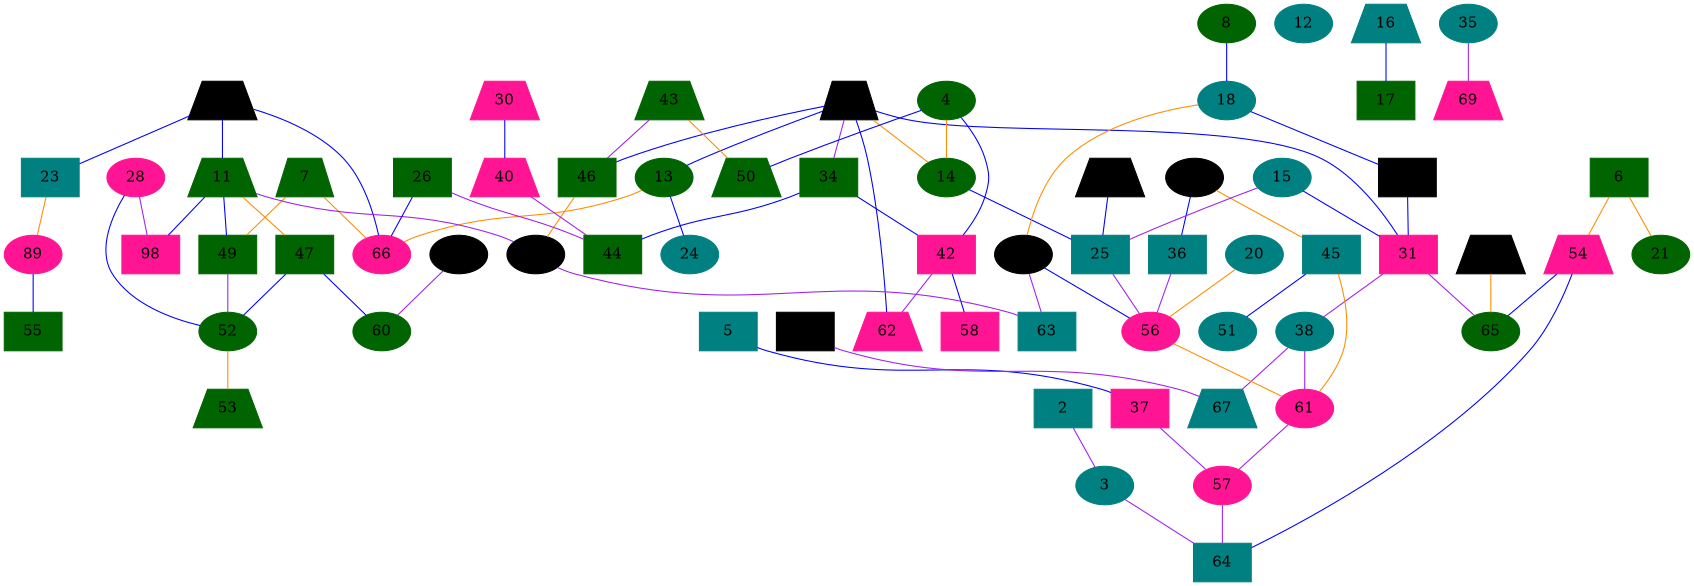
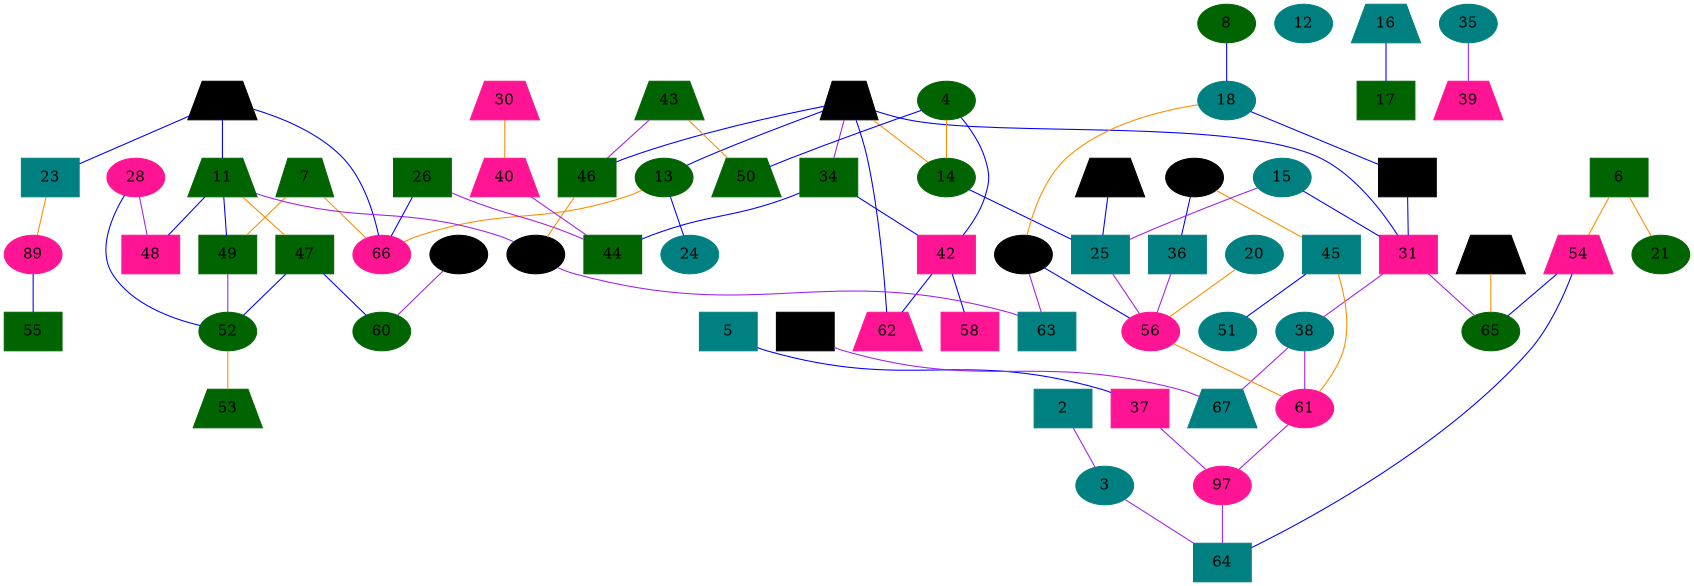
node "69": label "69" -> "39"
edge "30" -- "40": color blue -> darkorange
node "98": label "98" -> "48"
edge "42" -- "62": color purple -> blue
node "57": label "57" -> "97"
